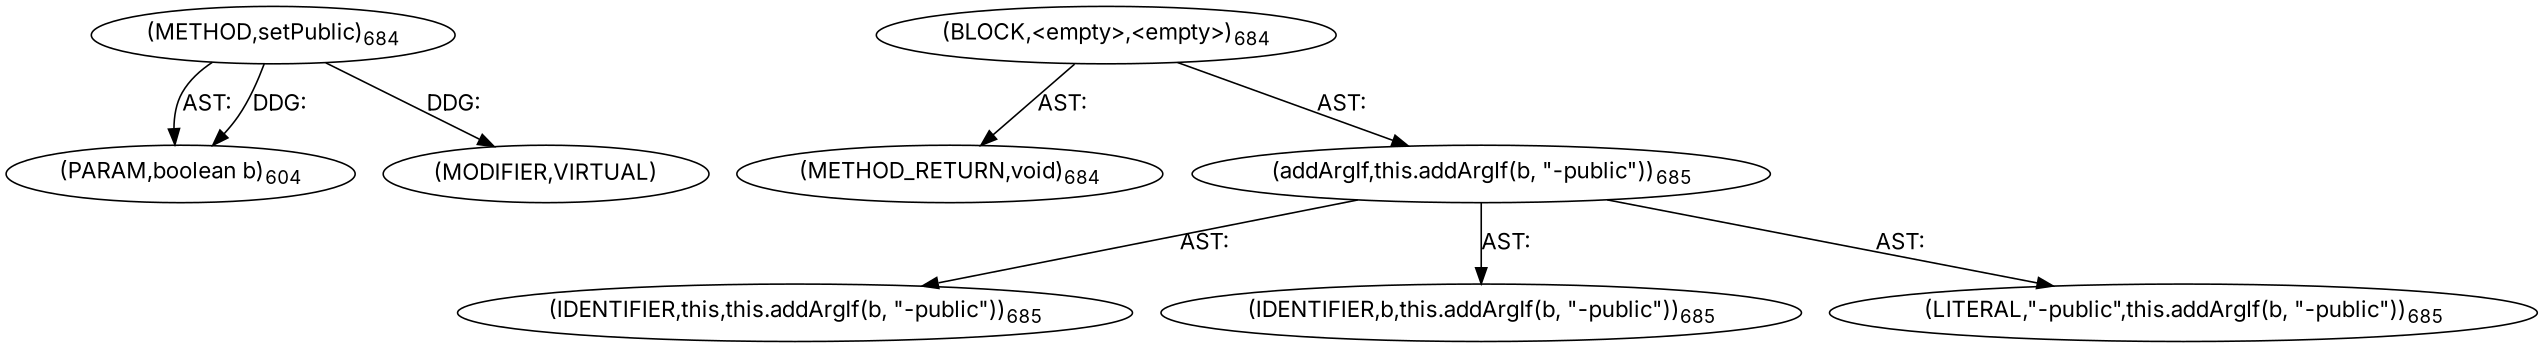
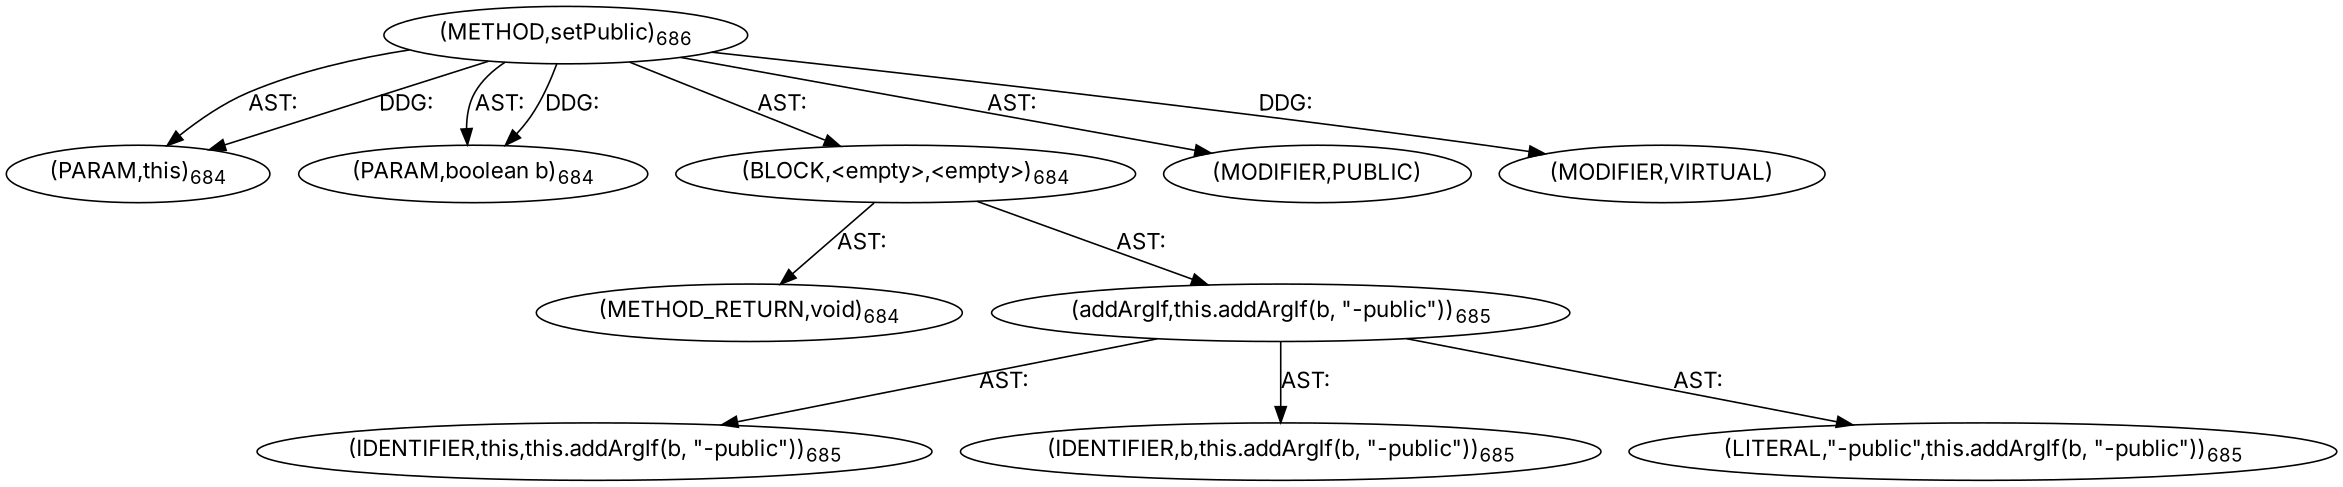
node "(METHOD,setPublic)": text "684" -> "686"
edge "(METHOD,setPublic)" -> "(BLOCK,<empty>,<empty>)": added, label "AST:"
node "(PARAM,boolean b)": text "604" -> "684"
node "(PARAM,this)": added
node "(MODIFIER,PUBLIC)": added
